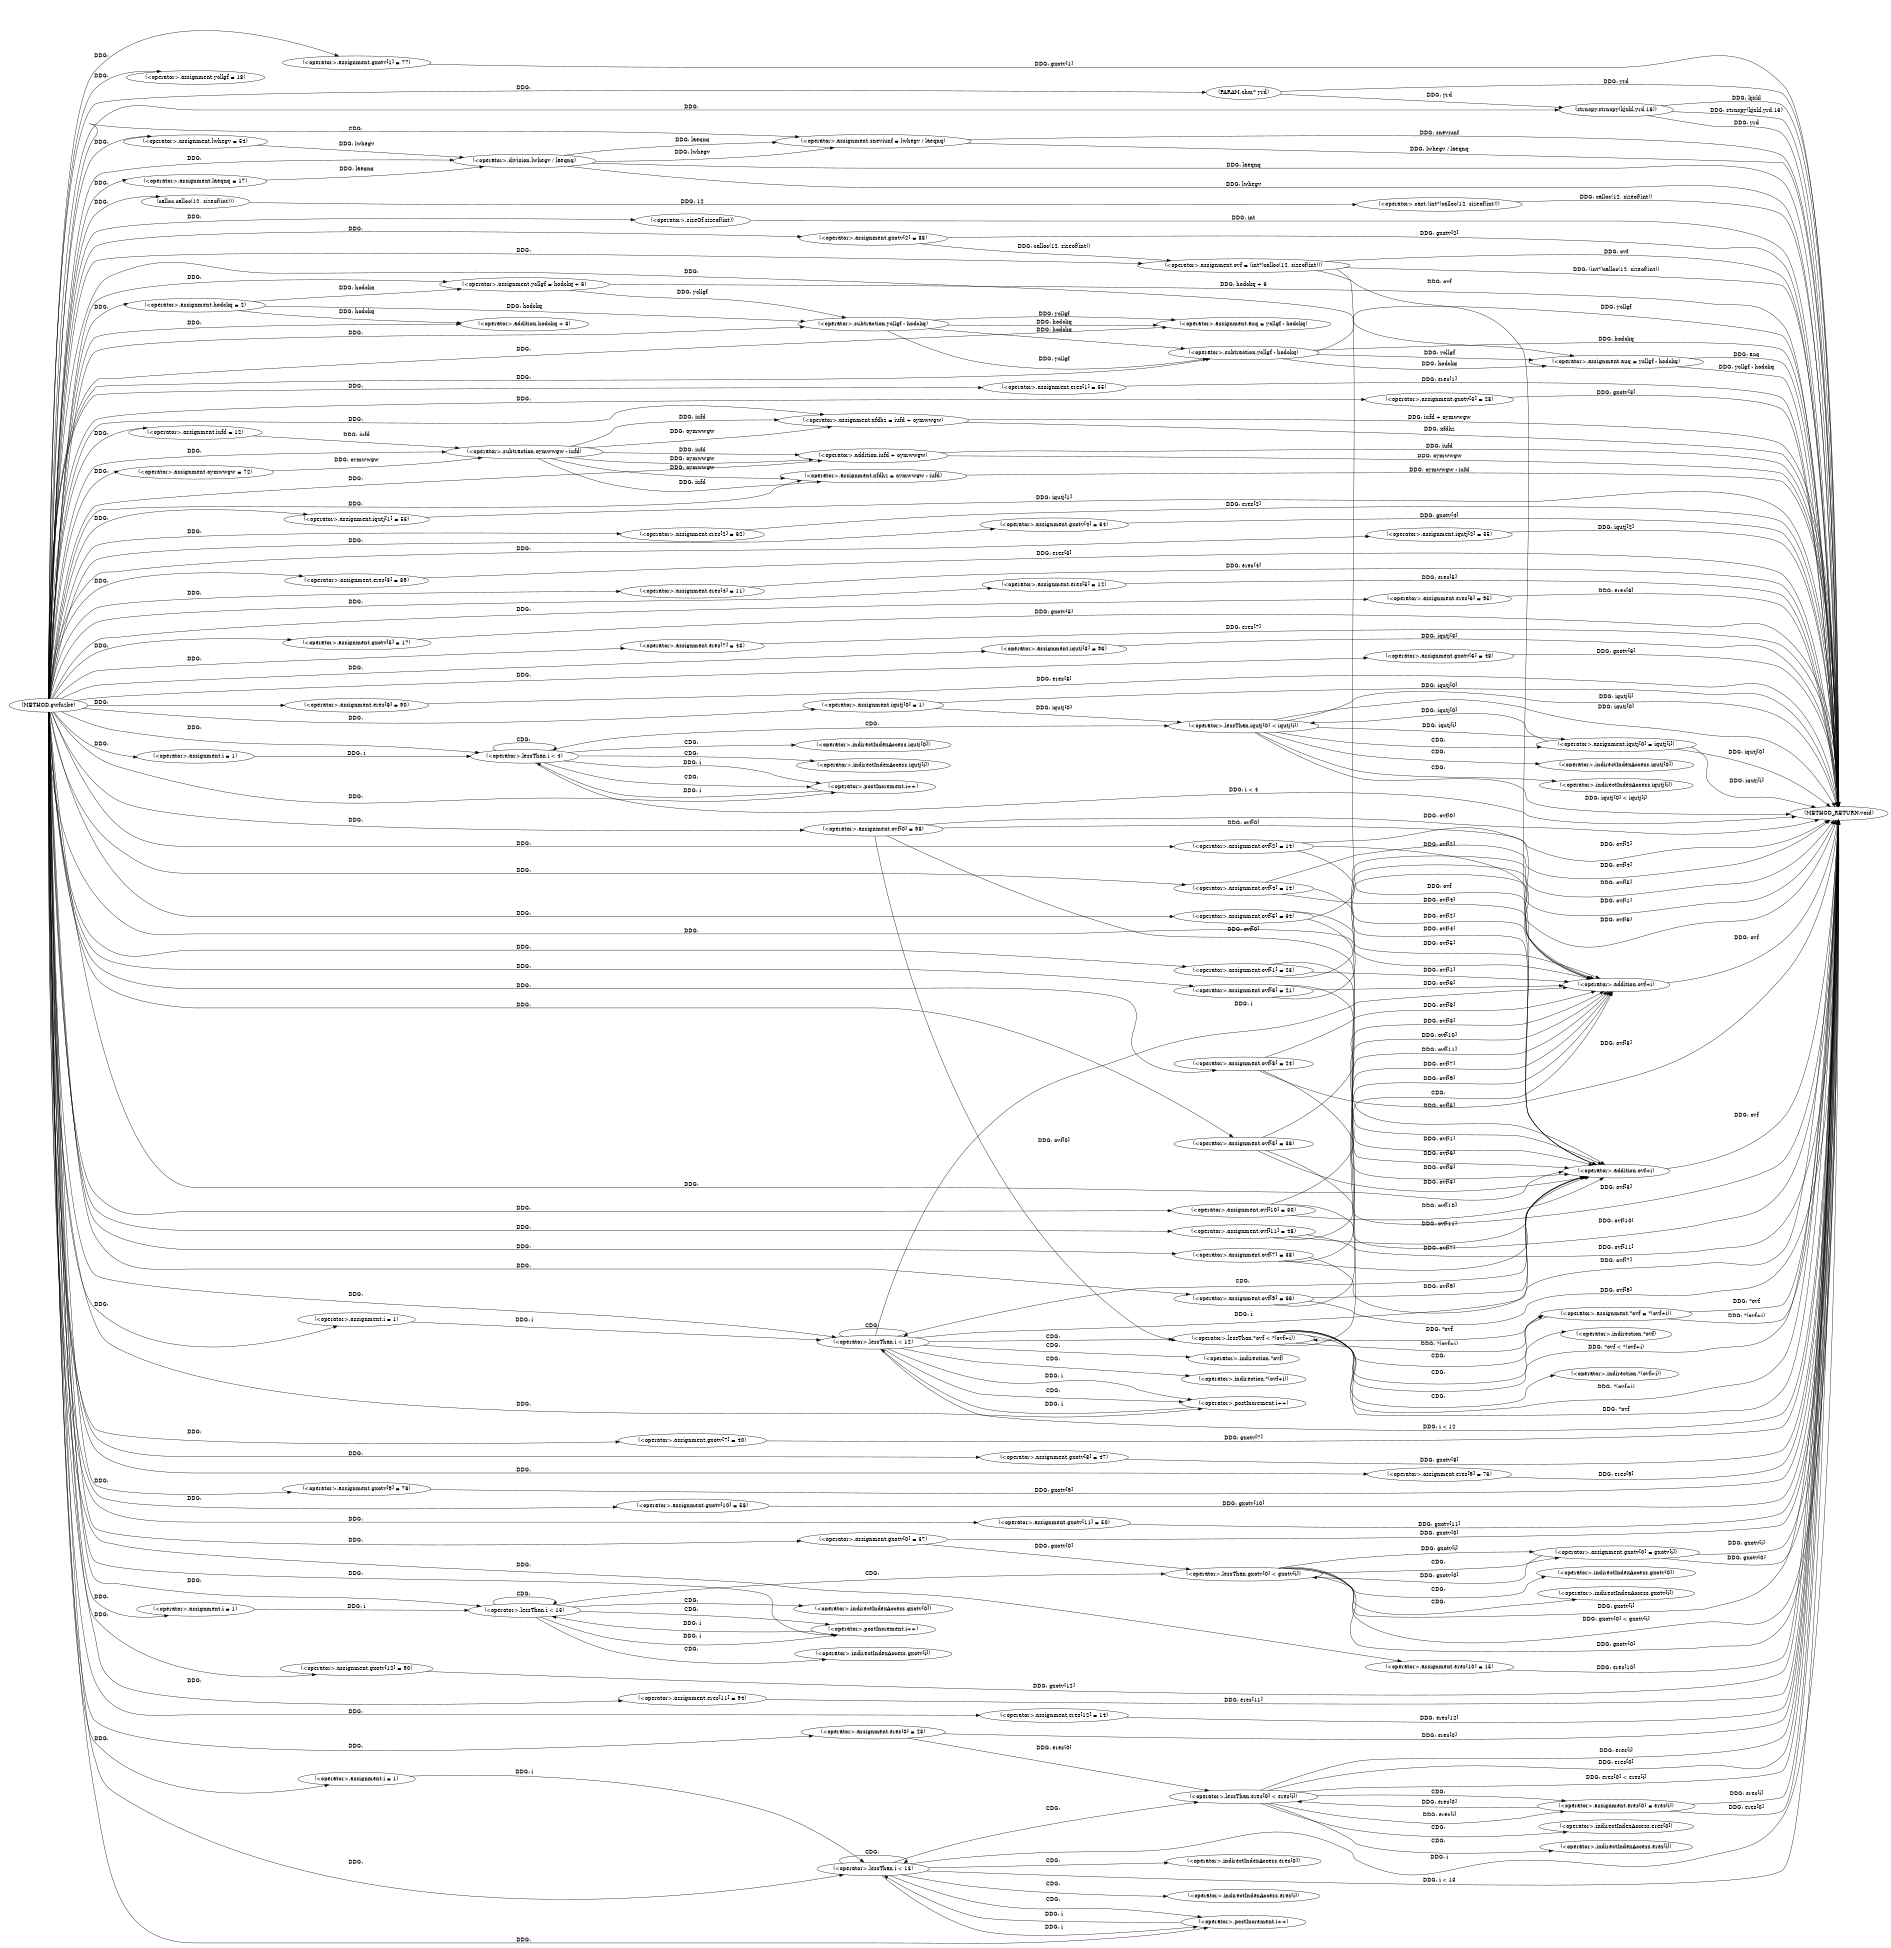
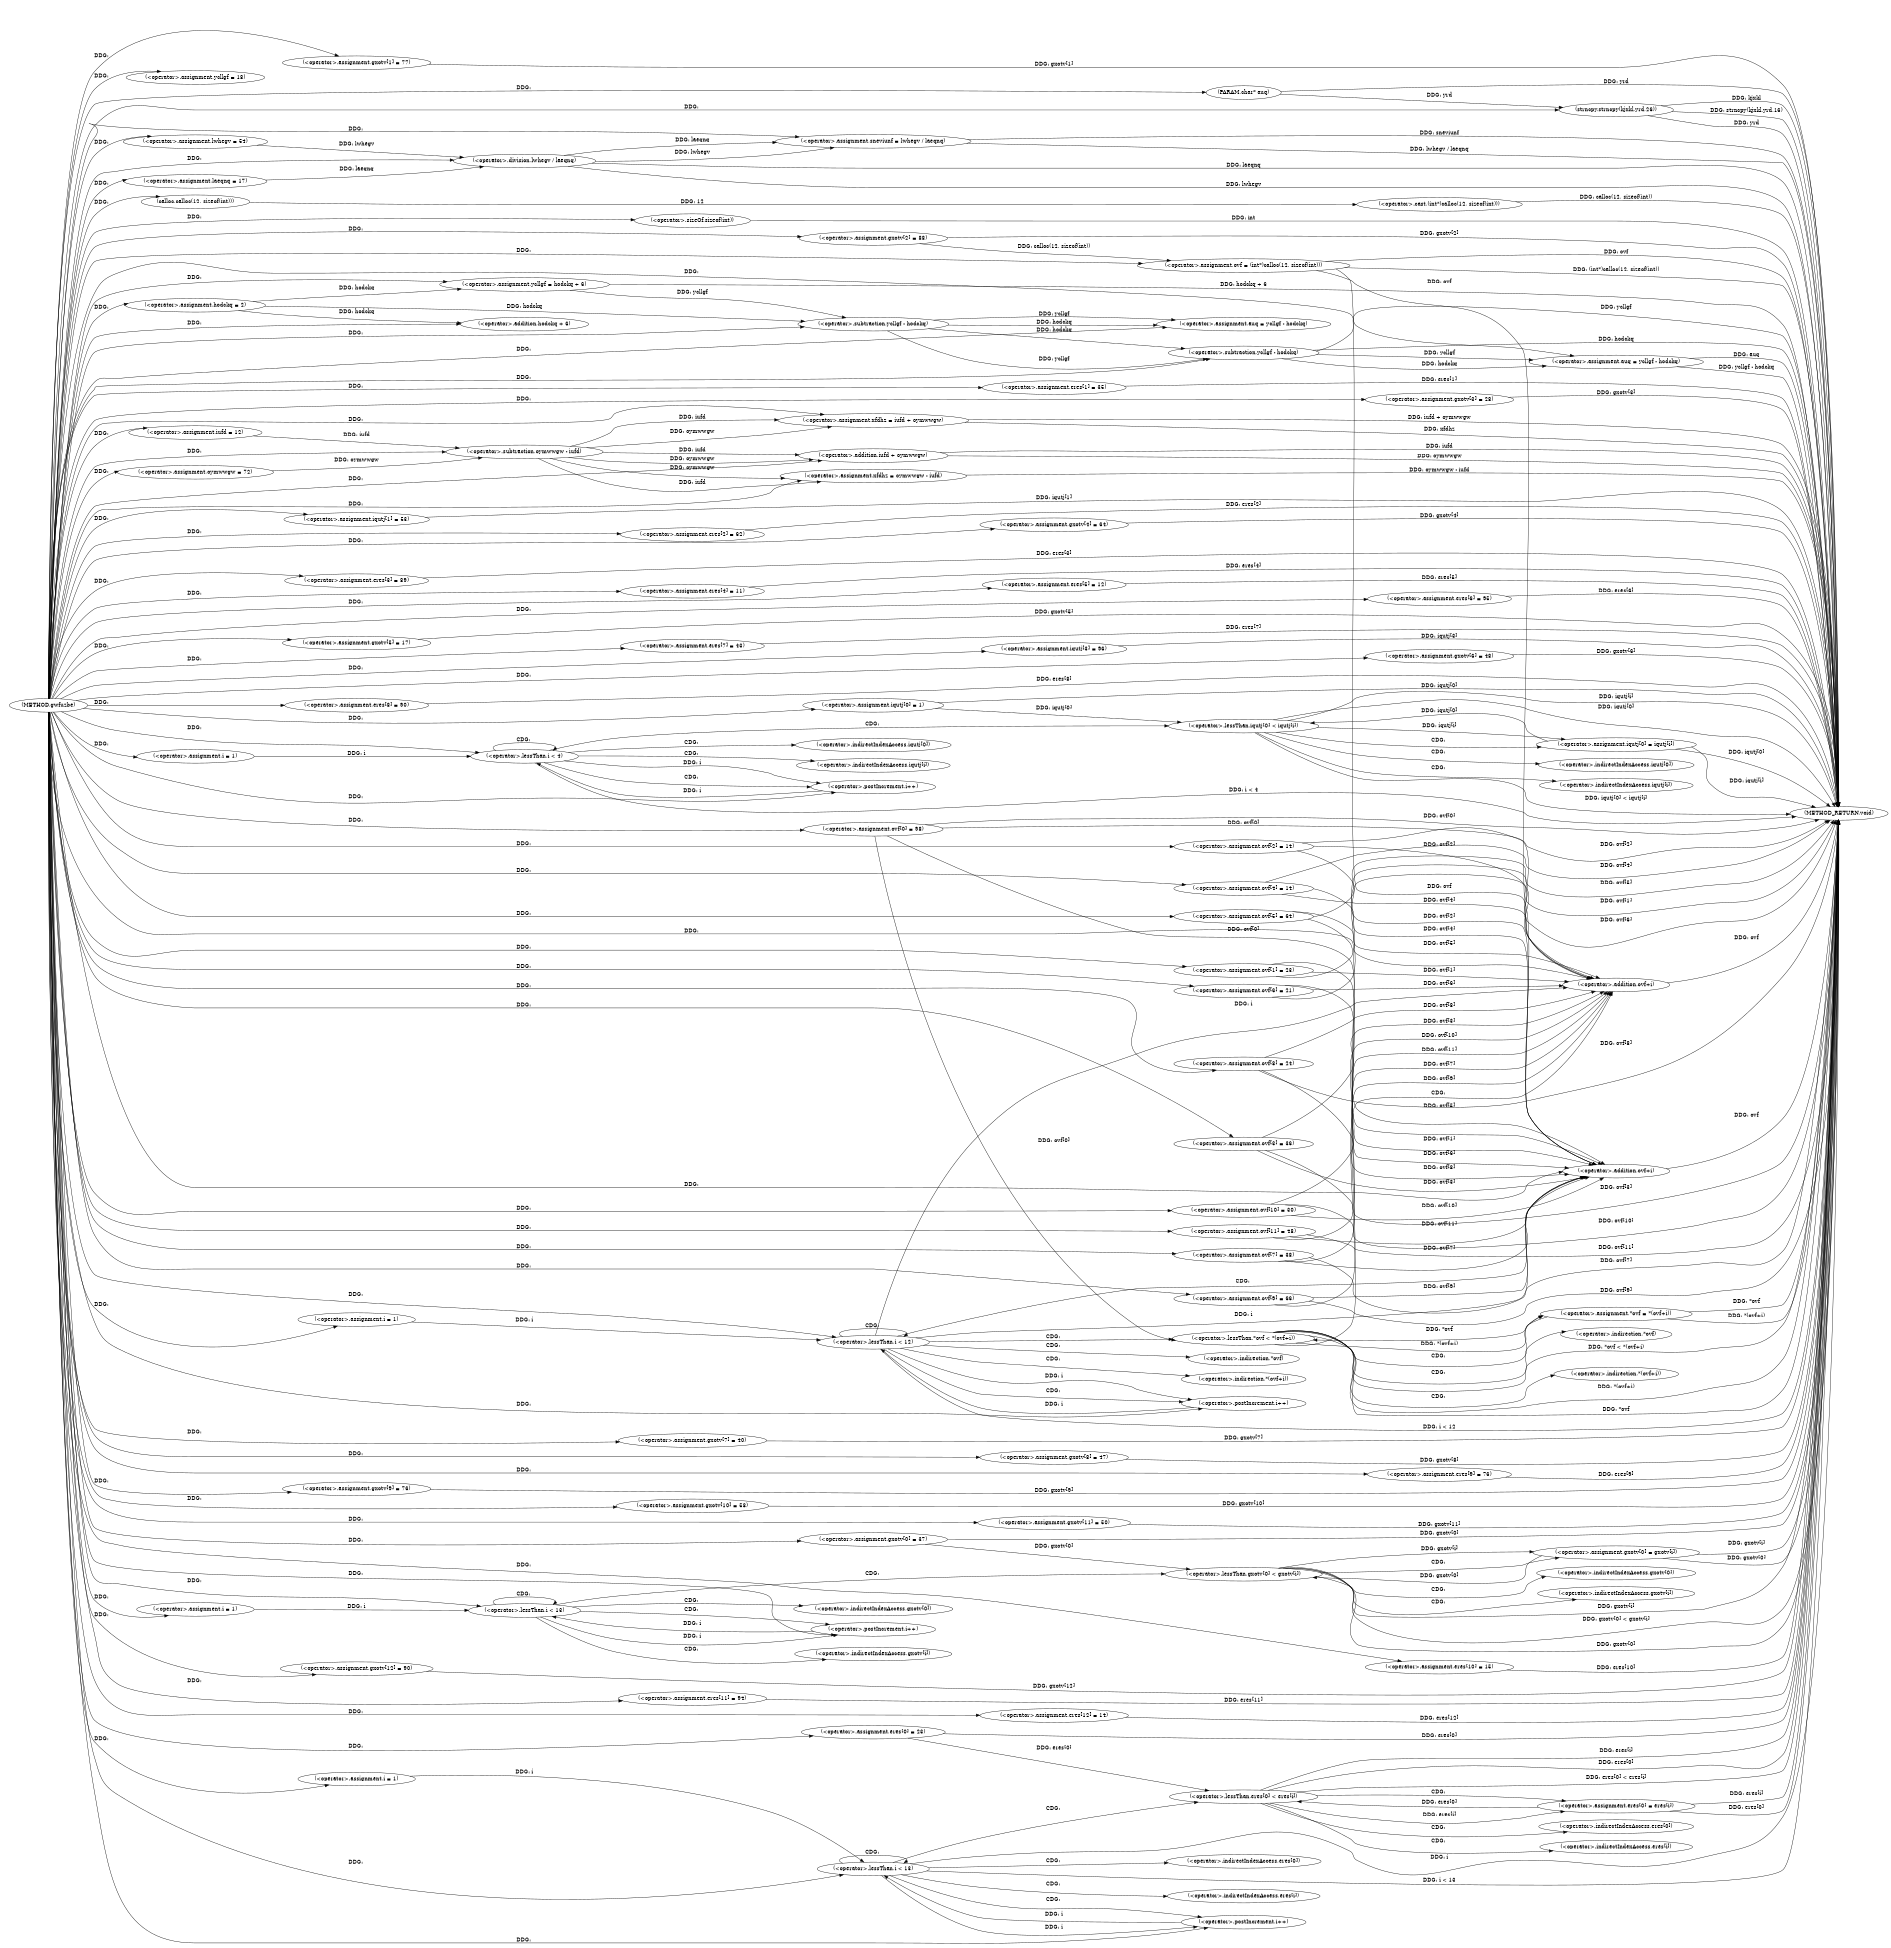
node "(PARAM,char* yrd)": label "(PARAM,char* yrd)" -> "(PARAM,char* auq)"
node "(strncpy,strncpy(kjxkl,yrd,16))": label "(strncpy,strncpy(kjxkl,yrd,16))" -> "(strncpy,strncpy(kjxkl,yrd,26))"
edge "(METHOD,gwfuzbe)" -> "(<operator>.assignment,sneviunf = lwhegv / laeqnq)": label "CDG: " -> "DDG: "
node "(<operator>.assignment,iqutj[2] = 35)": removed
